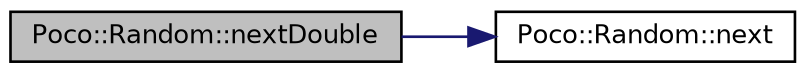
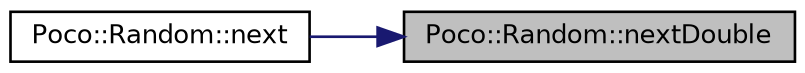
edge "Poco::Random::nextDouble" -> "Poco::Random::next": reversed
